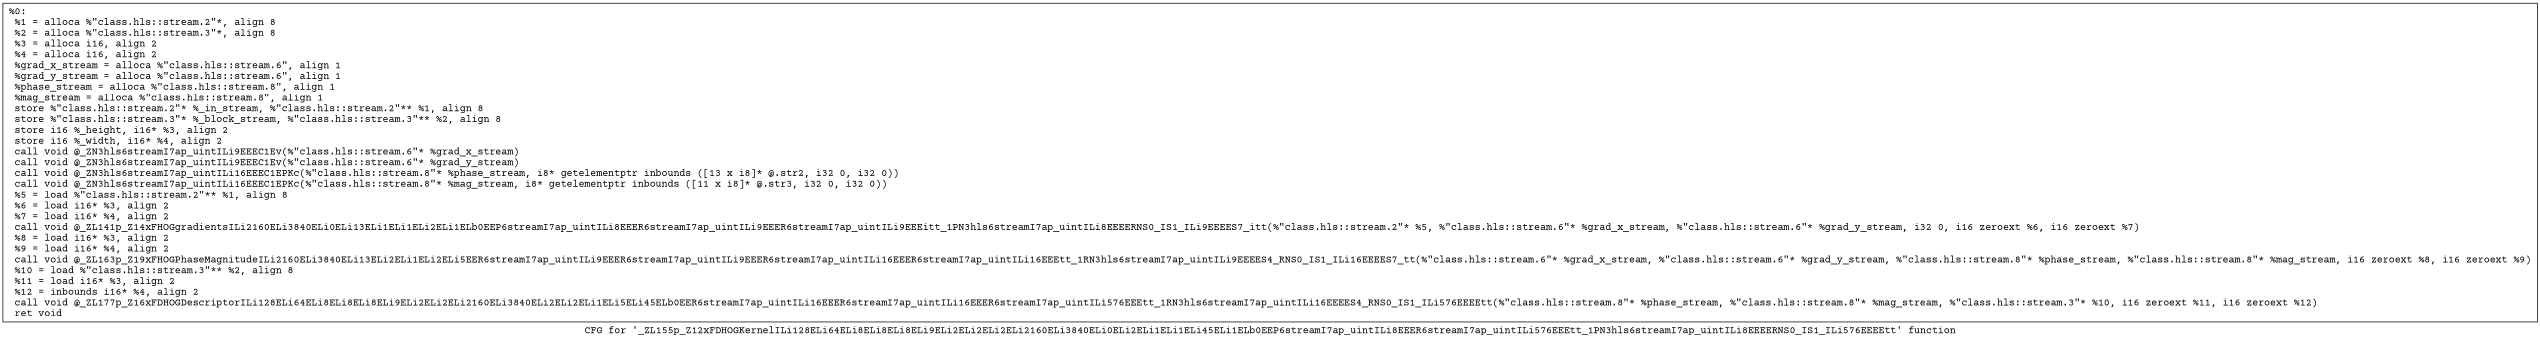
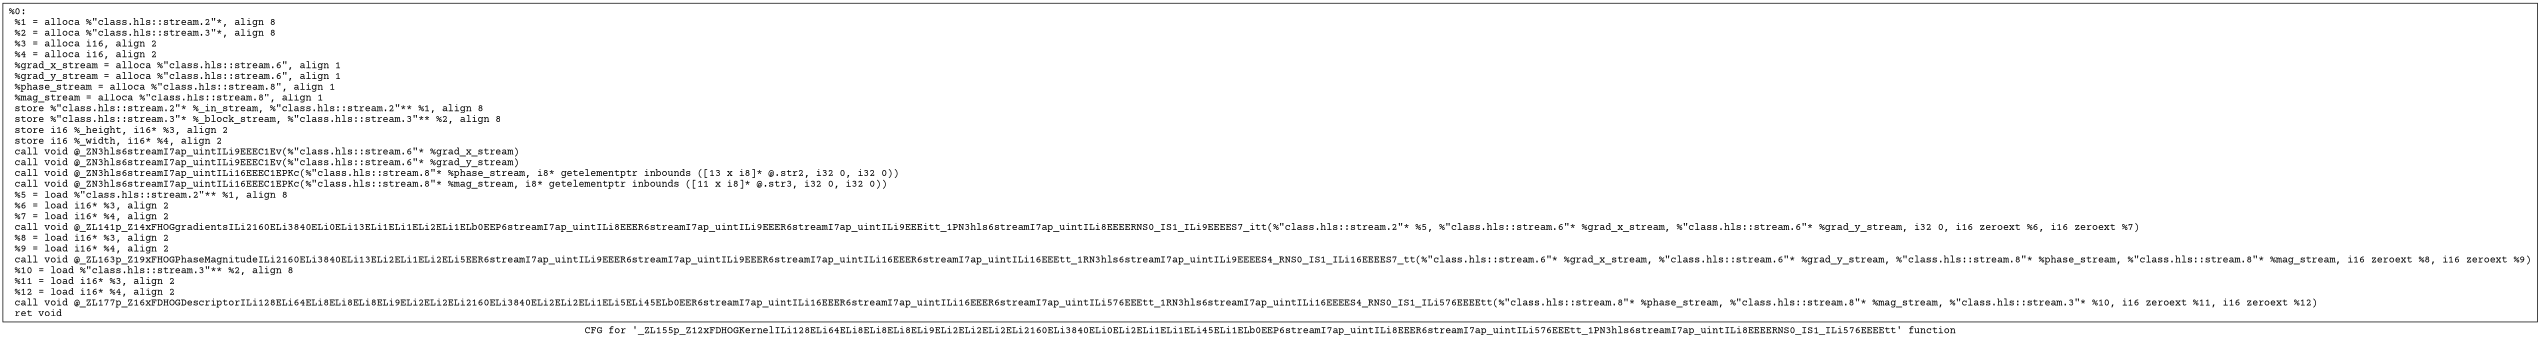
node "%0:": text "%12 = inbounds i16* %4, align 2" -> "%12 = load i16* %4, align 2"
